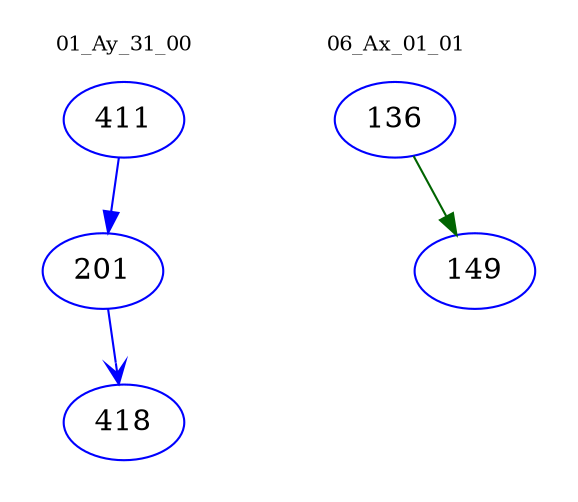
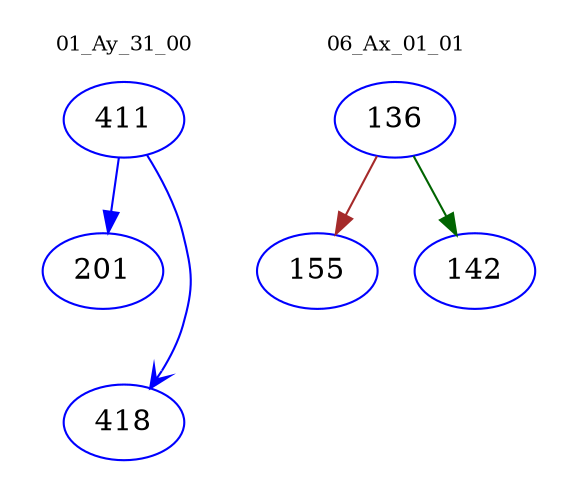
node "155": added
node "149": label "149" -> "142"
edge "201" -> "418": now "411" -> "418"
